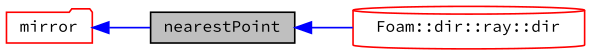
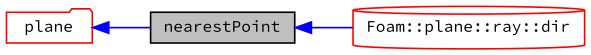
node "mirror": label "mirror" -> "plane"
node "Foam::dir::ray::dir": label "Foam::dir::ray::dir" -> "Foam::plane::ray::dir"
